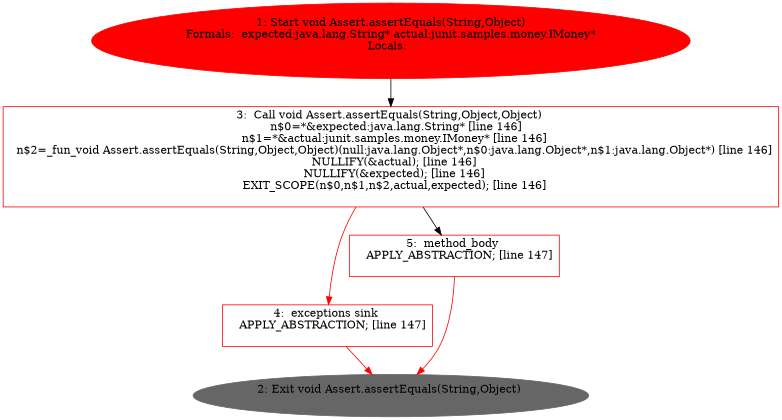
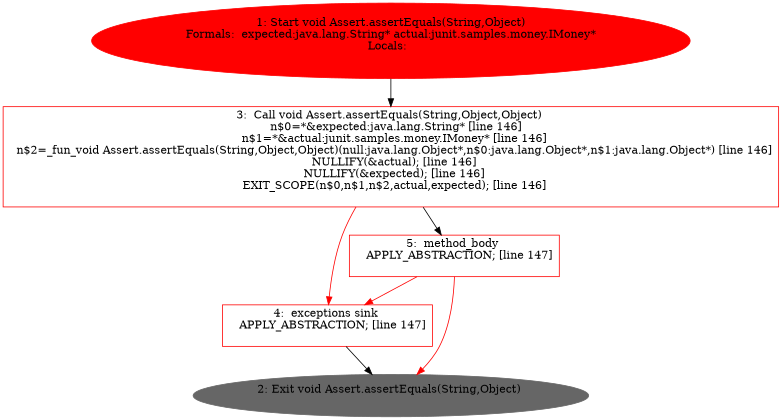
edge "5:  method_body APPLY_ABSTRACTION; [line 147]" -> "4:  exceptions sink APPLY_ABSTRACTION; [line 147]": added
edge "4:  exceptions sink APPLY_ABSTRACTION; [line 147]" -> "2: Exit void Assert.assertEquals(String,Object)": color red -> black
